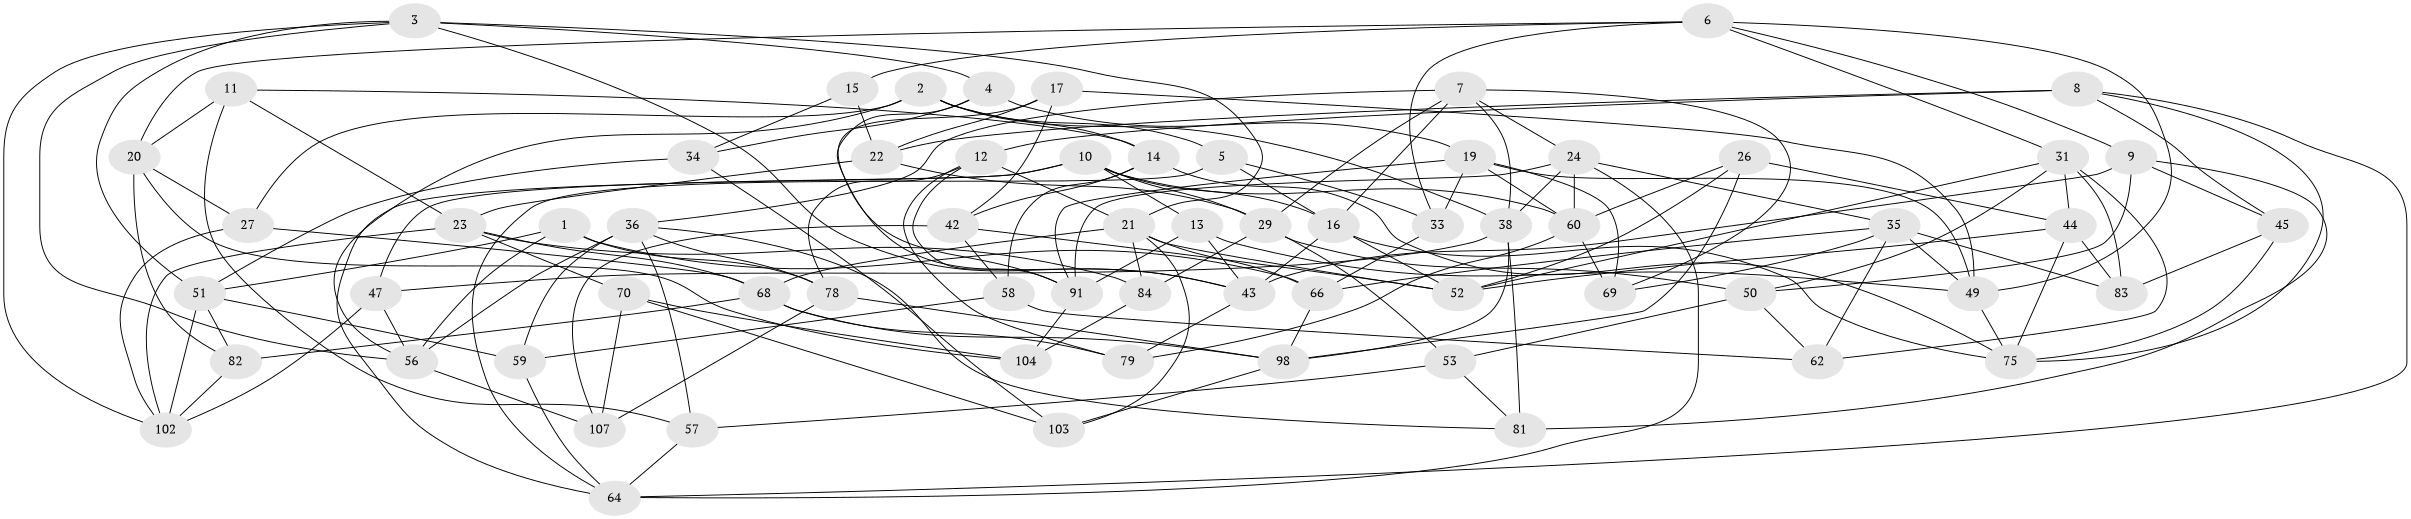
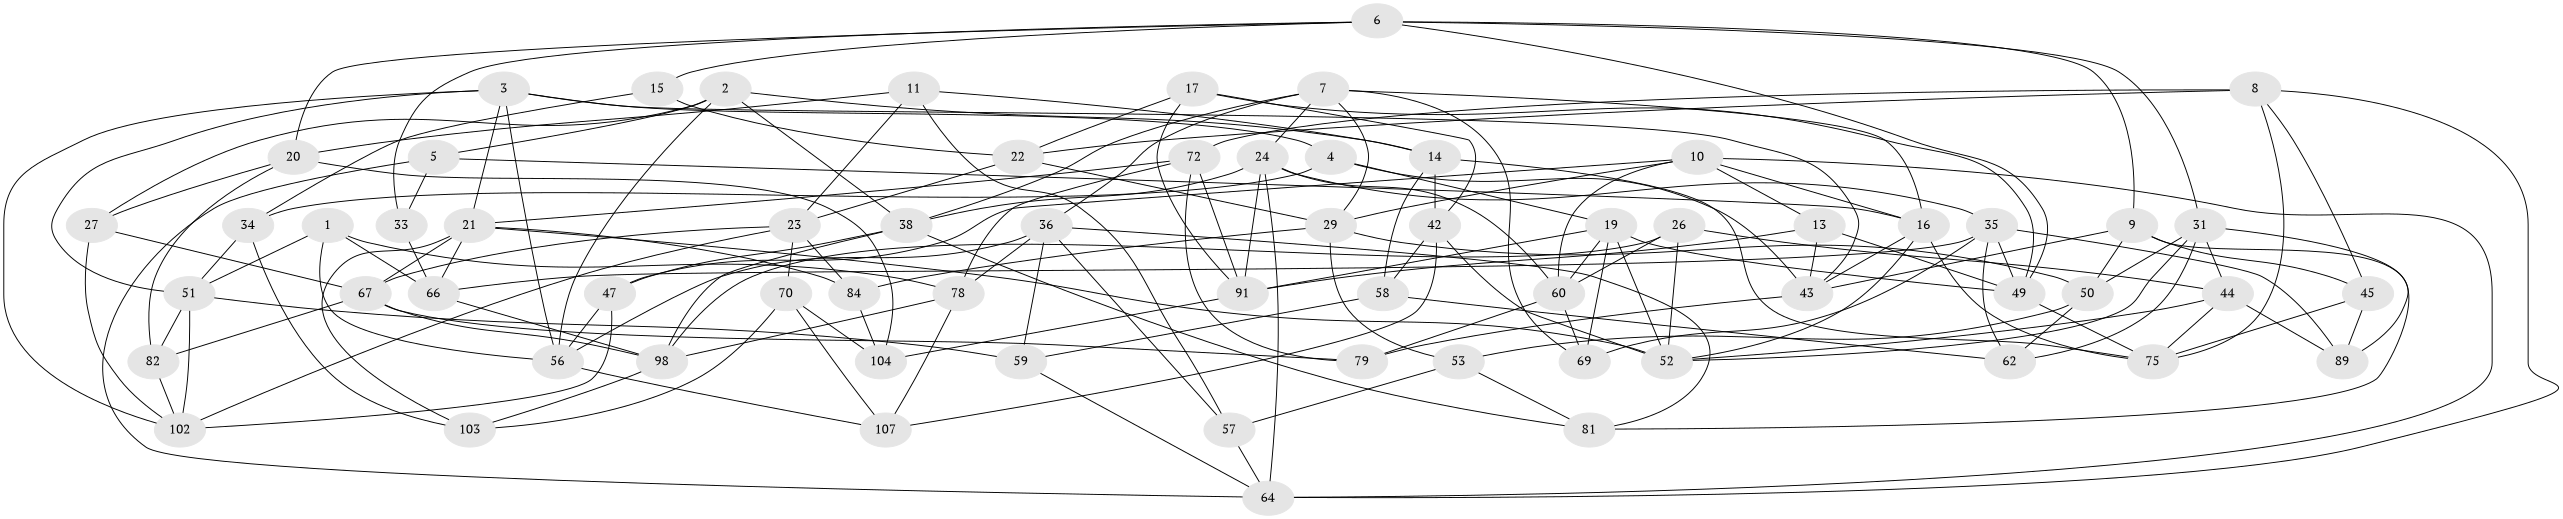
node "12": label "12" -> "72"
edge "19" -- "33": now "19" -- "52"
node "68": label "68" -> "67"
node "83": label "83" -> "89"
